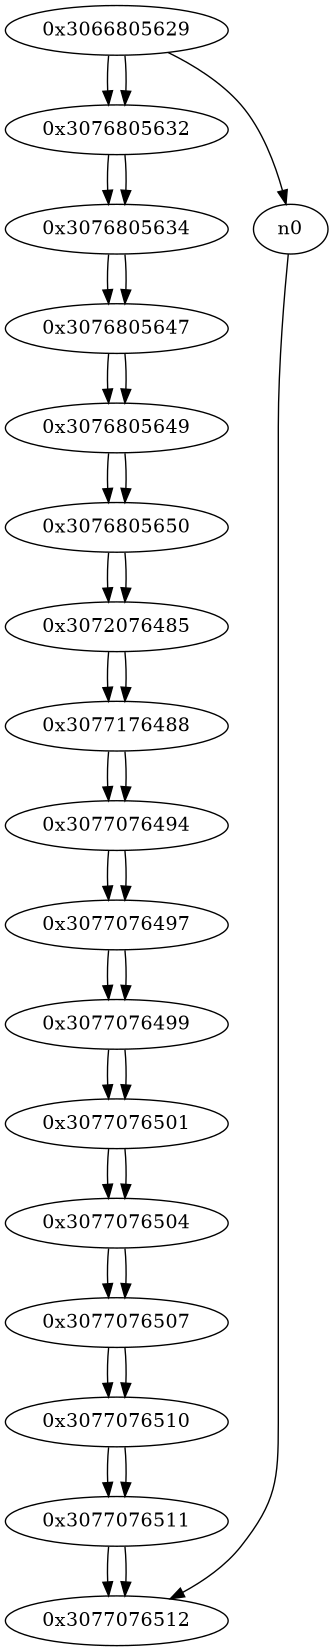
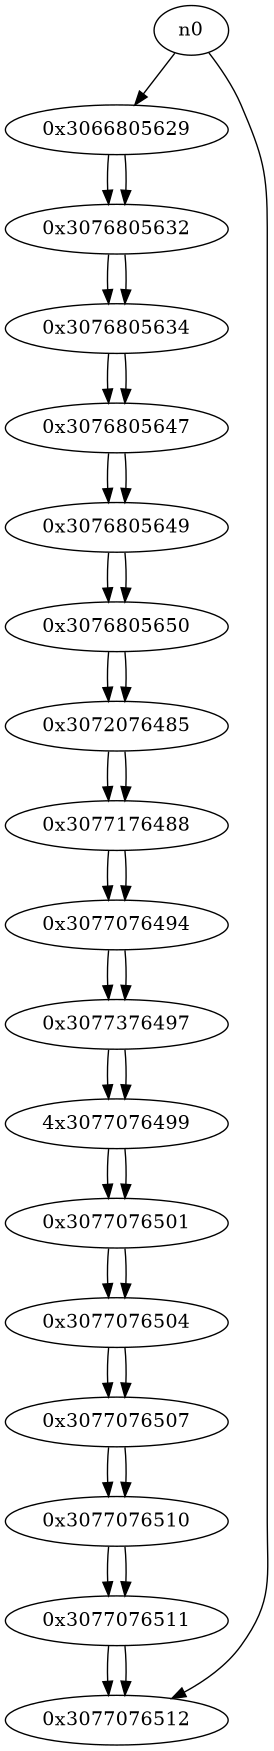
edge "0x3066805629" -> "n0": reversed
node "0x3077076497": label "0x3077076497" -> "0x3077376497"
node "0x3077076499": label "0x3077076499" -> "4x3077076499"
